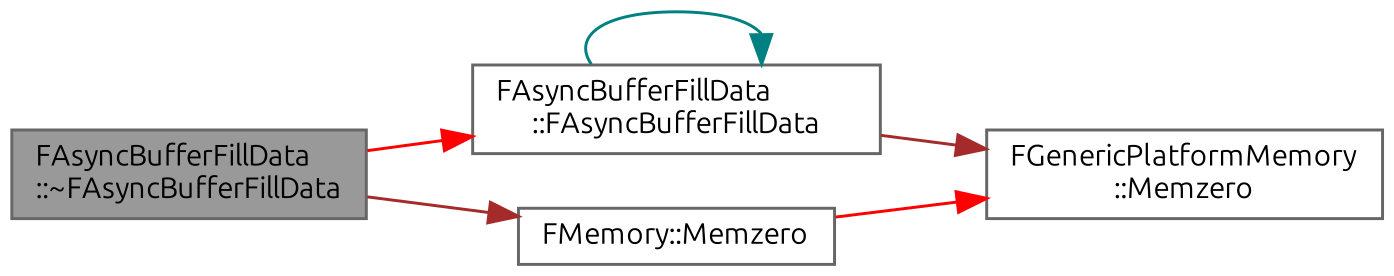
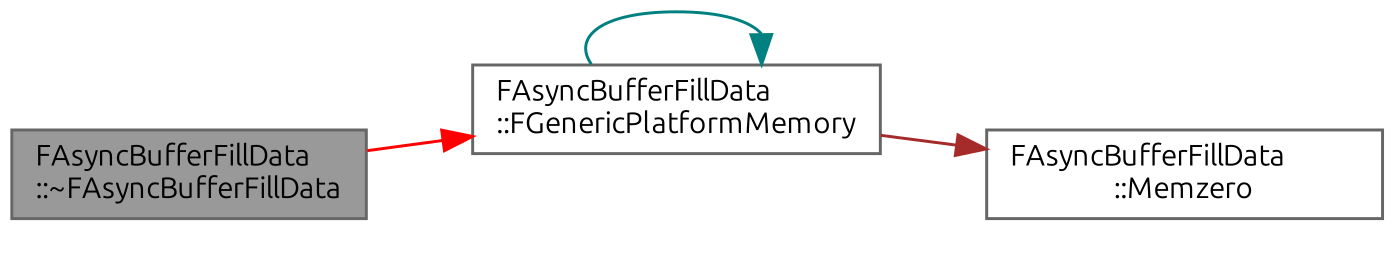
node "FAsyncBufferFillData ::FAsyncBufferFillData": label "FAsyncBufferFillData ::FAsyncBufferFillData" -> "FAsyncBufferFillData ::FGenericPlatformMemory"
node "FGenericPlatformMemory ::Memzero": label "FGenericPlatformMemory ::Memzero" -> "FAsyncBufferFillData ::Memzero"
node "FMemory::Memzero": removed
